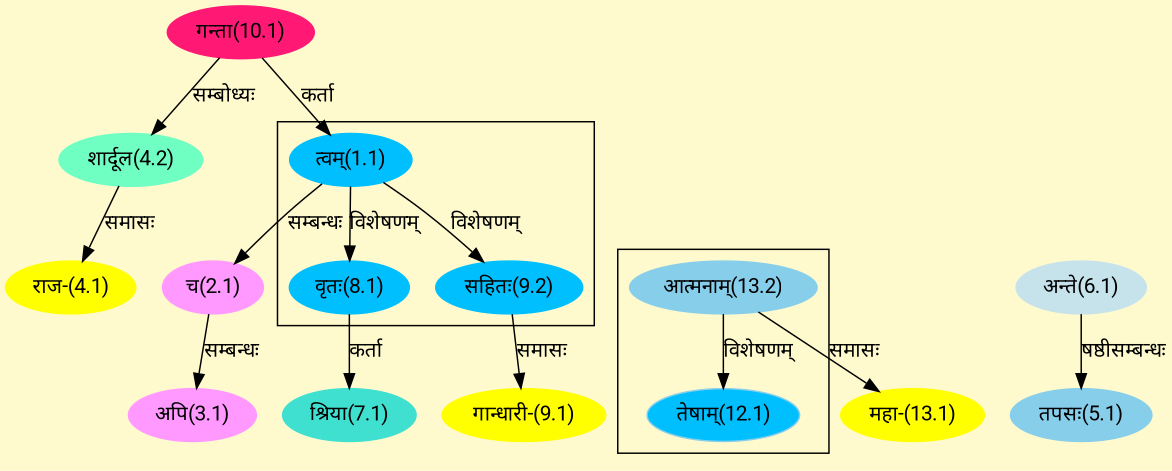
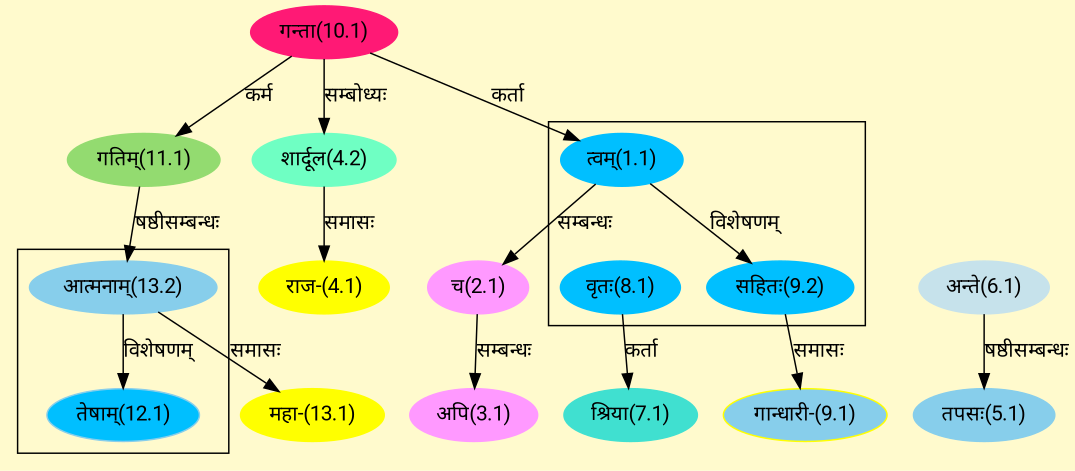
node "गतिम्(11.1)": added
edge "त्वम्(1.1)" -> "वृतः(8.1)": removed, label "विशेषणम्"
node "गान्धारी-(9.1)": fillcolor #ffff00 -> #87ceeb
